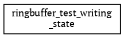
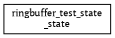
node "ringbuffer_test_writing _state": label "ringbuffer_test_writing _state" -> "ringbuffer_test_state _state"
